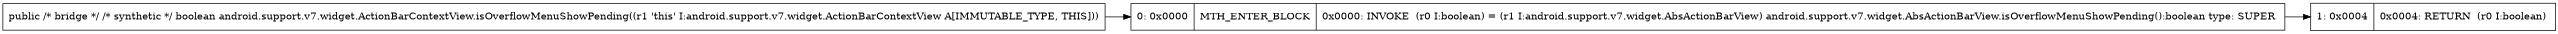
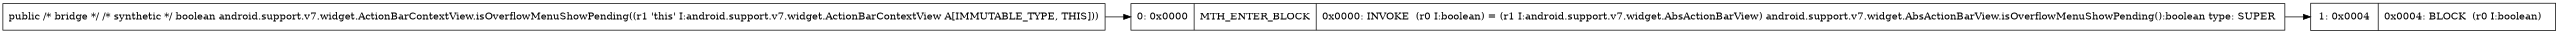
node "1: 0x0004": text "0x0004: RETURN  (r0 I:boolean)" -> "0x0004: BLOCK  (r0 I:boolean)"
